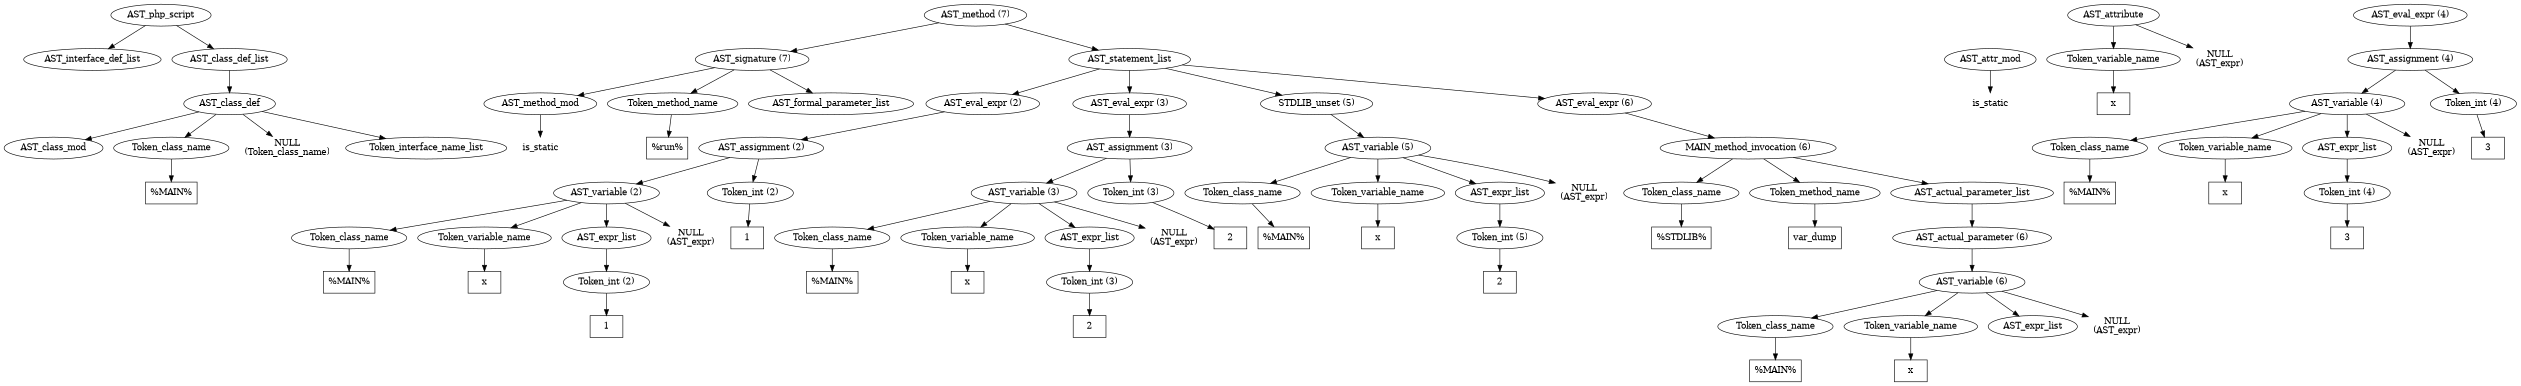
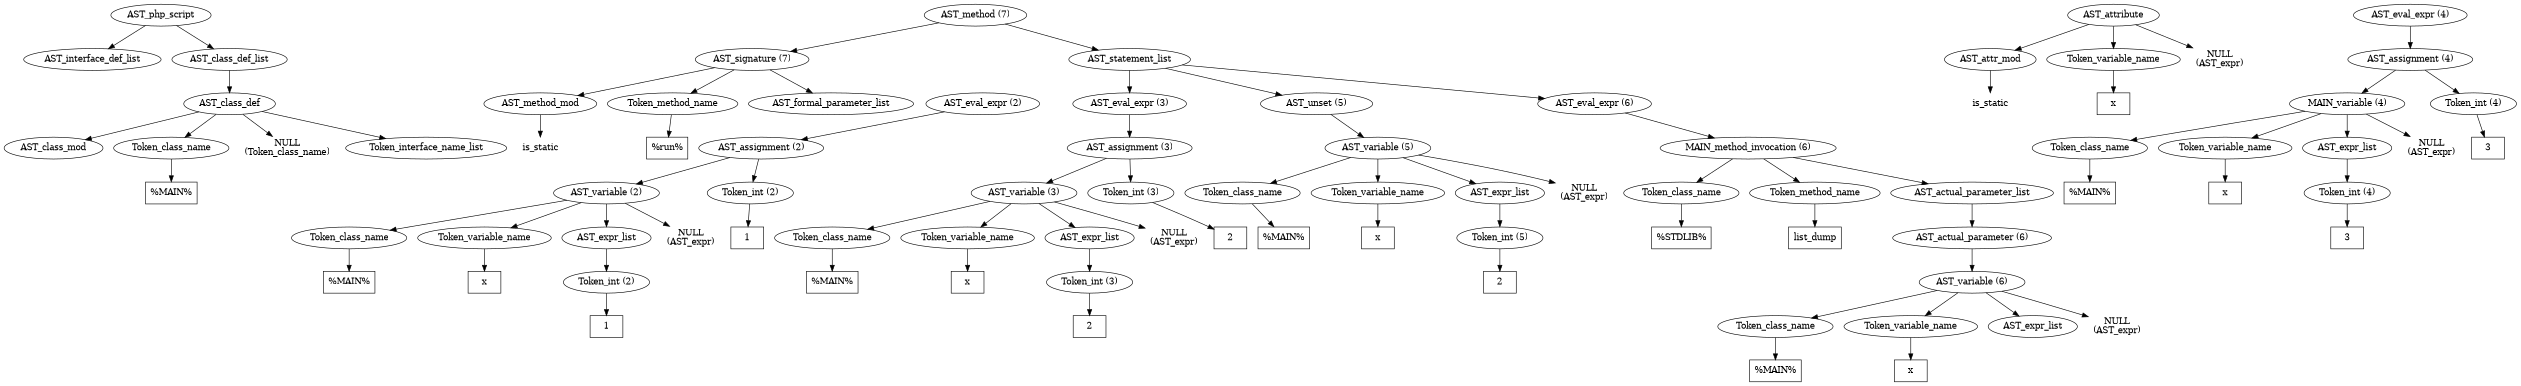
edge "AST_attribute" -> "AST_attr_mod": added
edge "AST_statement_list" -> "AST_eval_expr (2)": removed
node "STDLIB_unset (5)": label "STDLIB_unset (5)" -> "AST_unset (5)"
node "AST_variable (4)": label "AST_variable (4)" -> "MAIN_variable (4)"
node "var_dump": label "var_dump" -> "list_dump"
